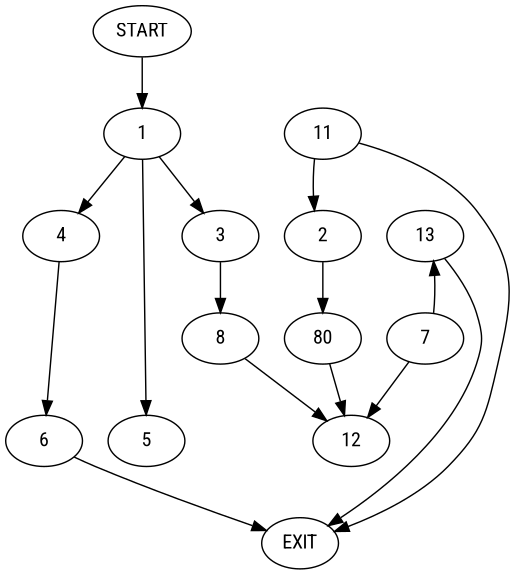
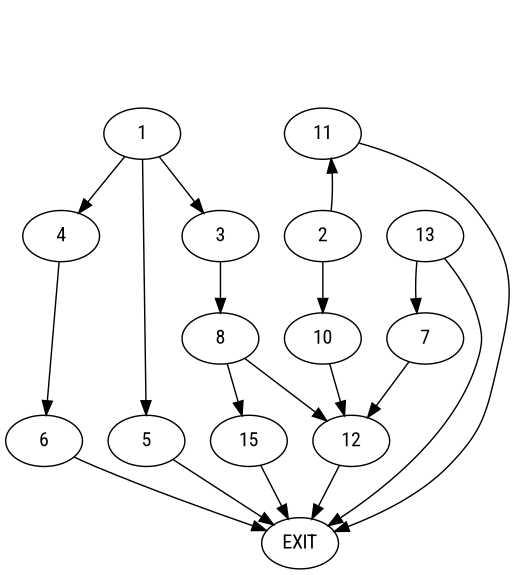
node "START": removed
edge "11" -> "2": reversed
edge "7" -> "13": reversed
node "80": label "80" -> "10"
node "15": added
edge "12" -> "EXIT": added
edge "5" -> "EXIT": added
